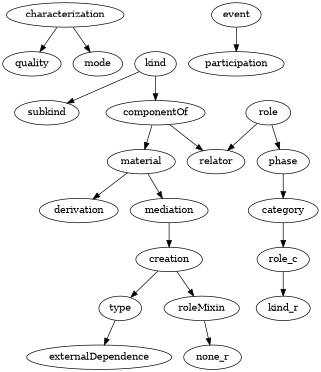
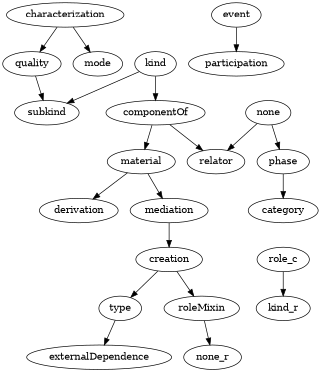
edge "quality" -> "subkind": added
node "role": label "role" -> "none"
edge "category" -> "role_c": removed
